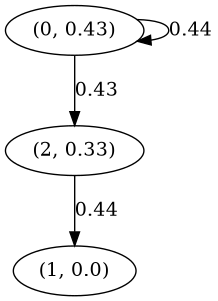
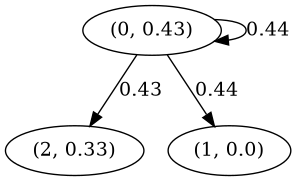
edge "(2, 0.33)" -> "(1, 0.0)": now "(0, 0.43)" -> "(1, 0.0)"
